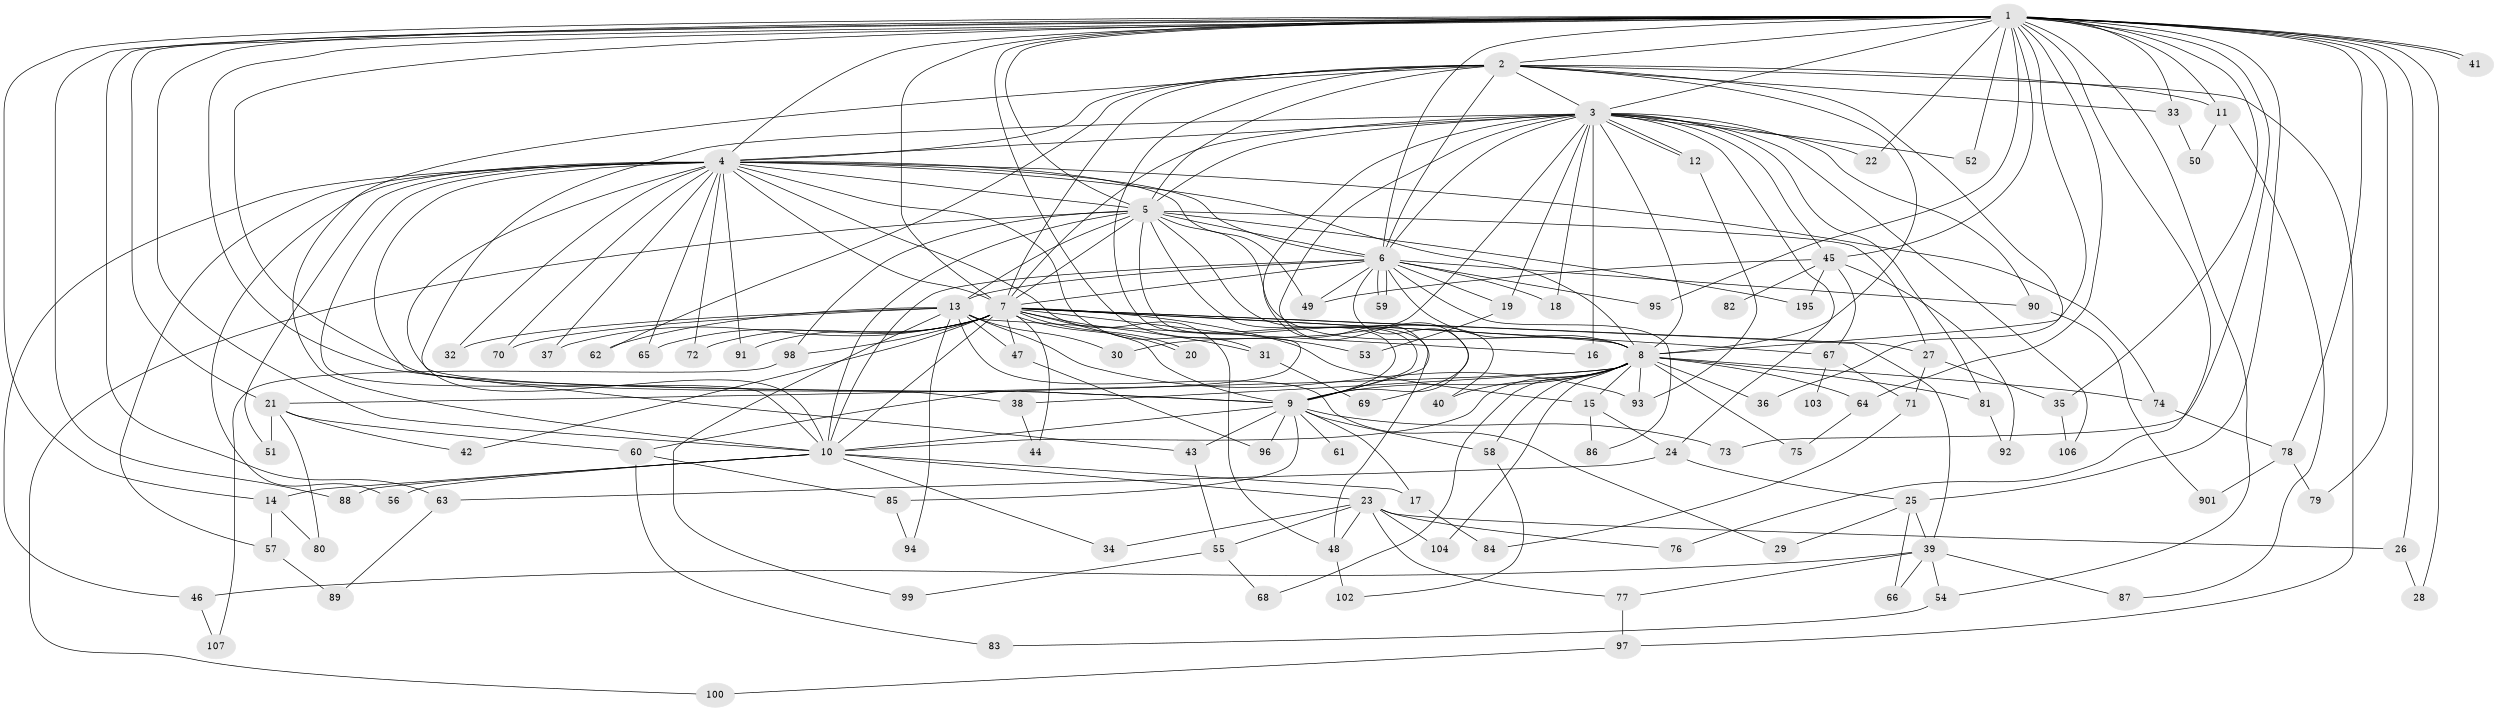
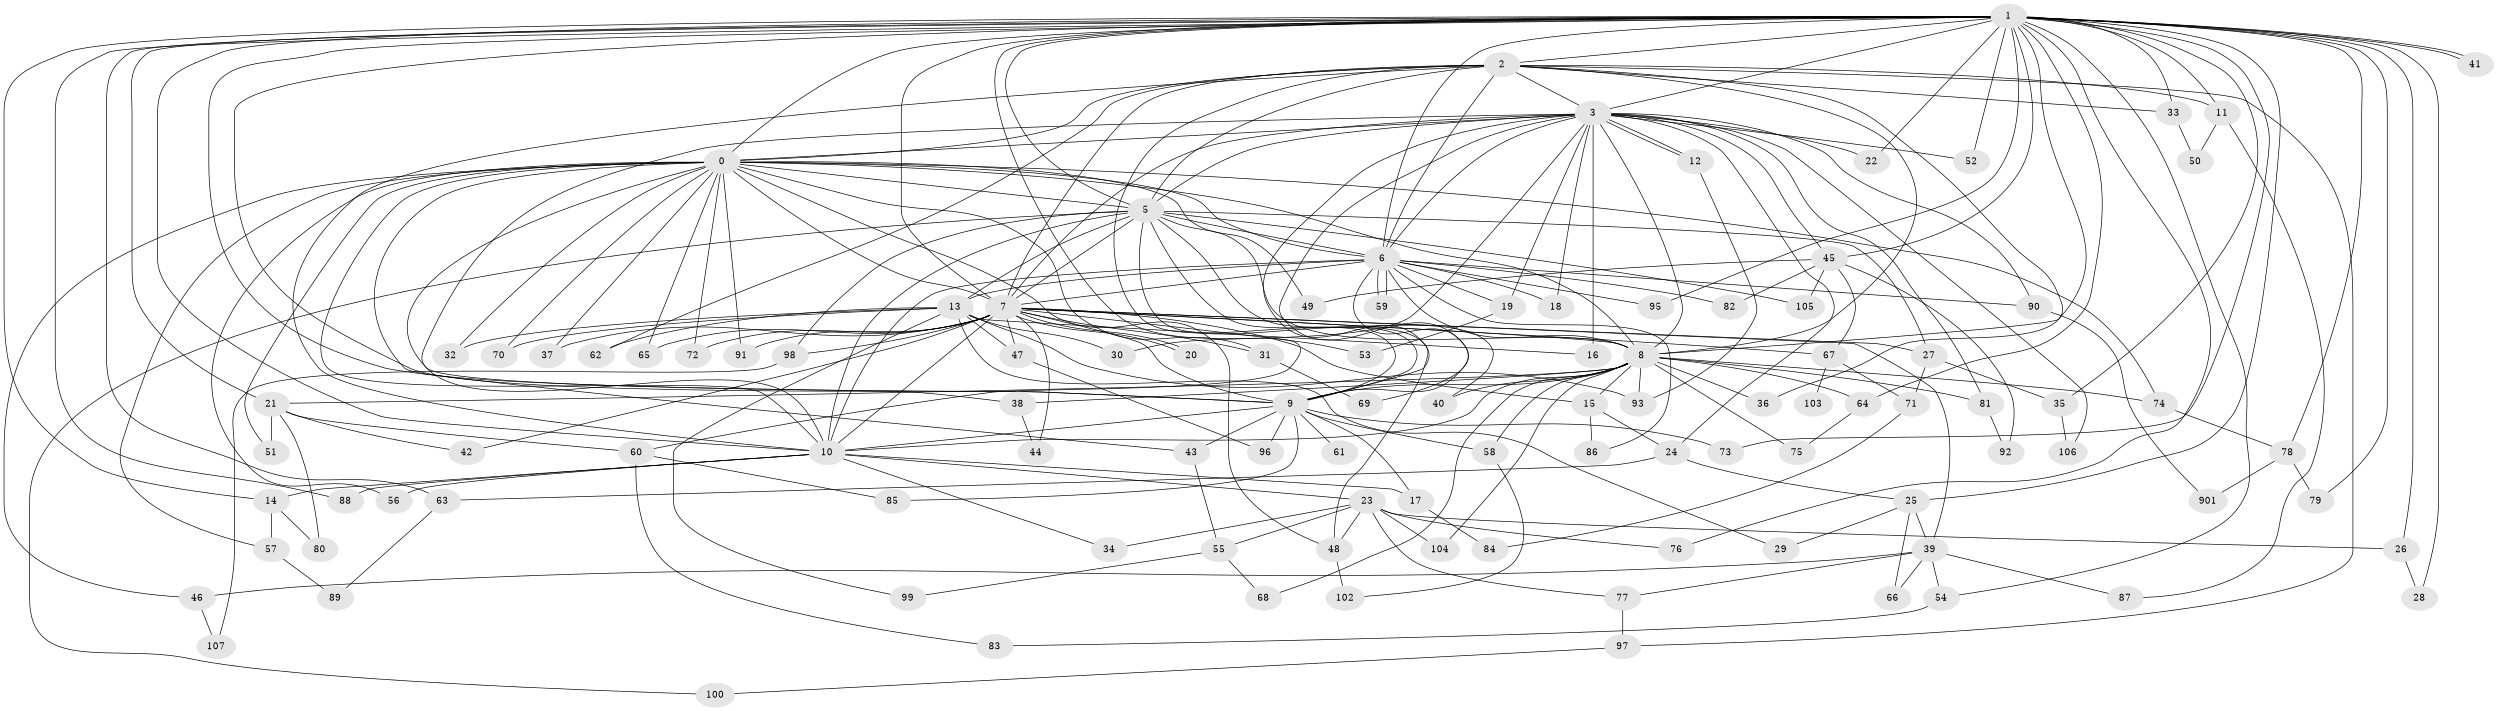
node "4": label "4" -> "0"
edge "6" -- "49": now "6" -- "82"
node "195": label "195" -> "105"
node "94": removed
